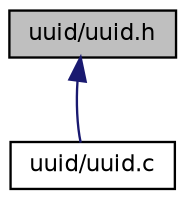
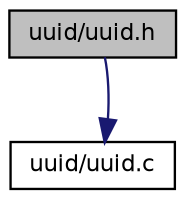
edge "uuid/uuid.c" -> "uuid/uuid.h": reversed
